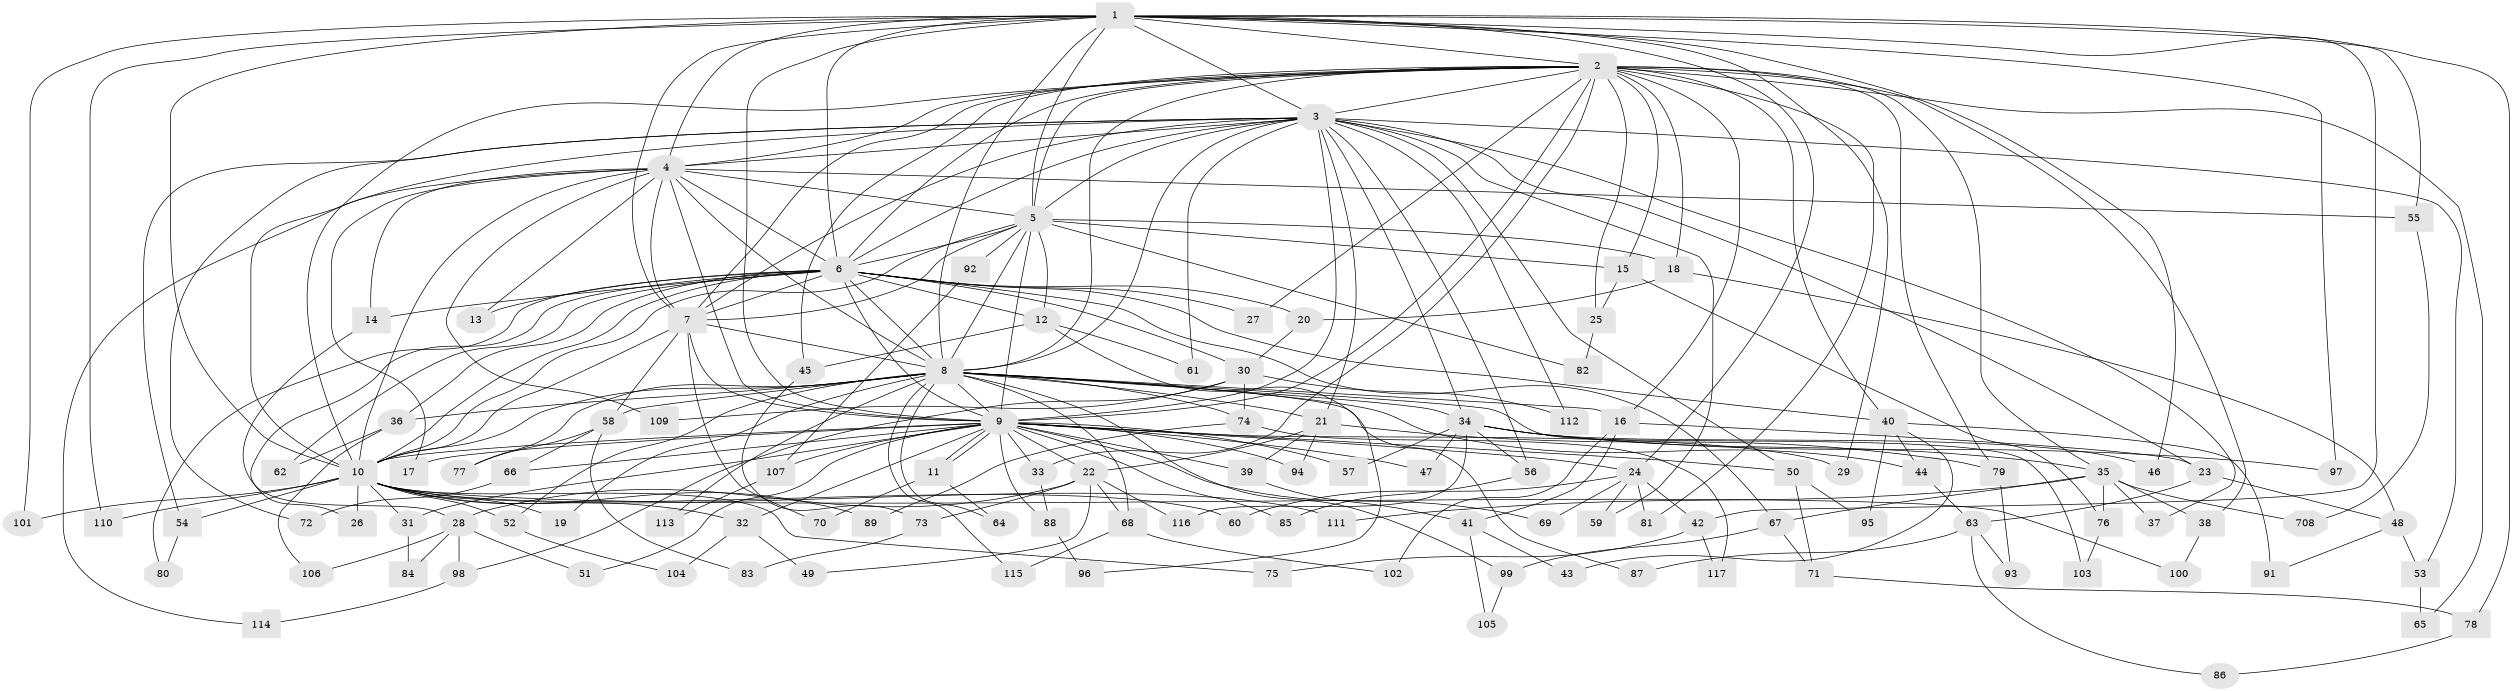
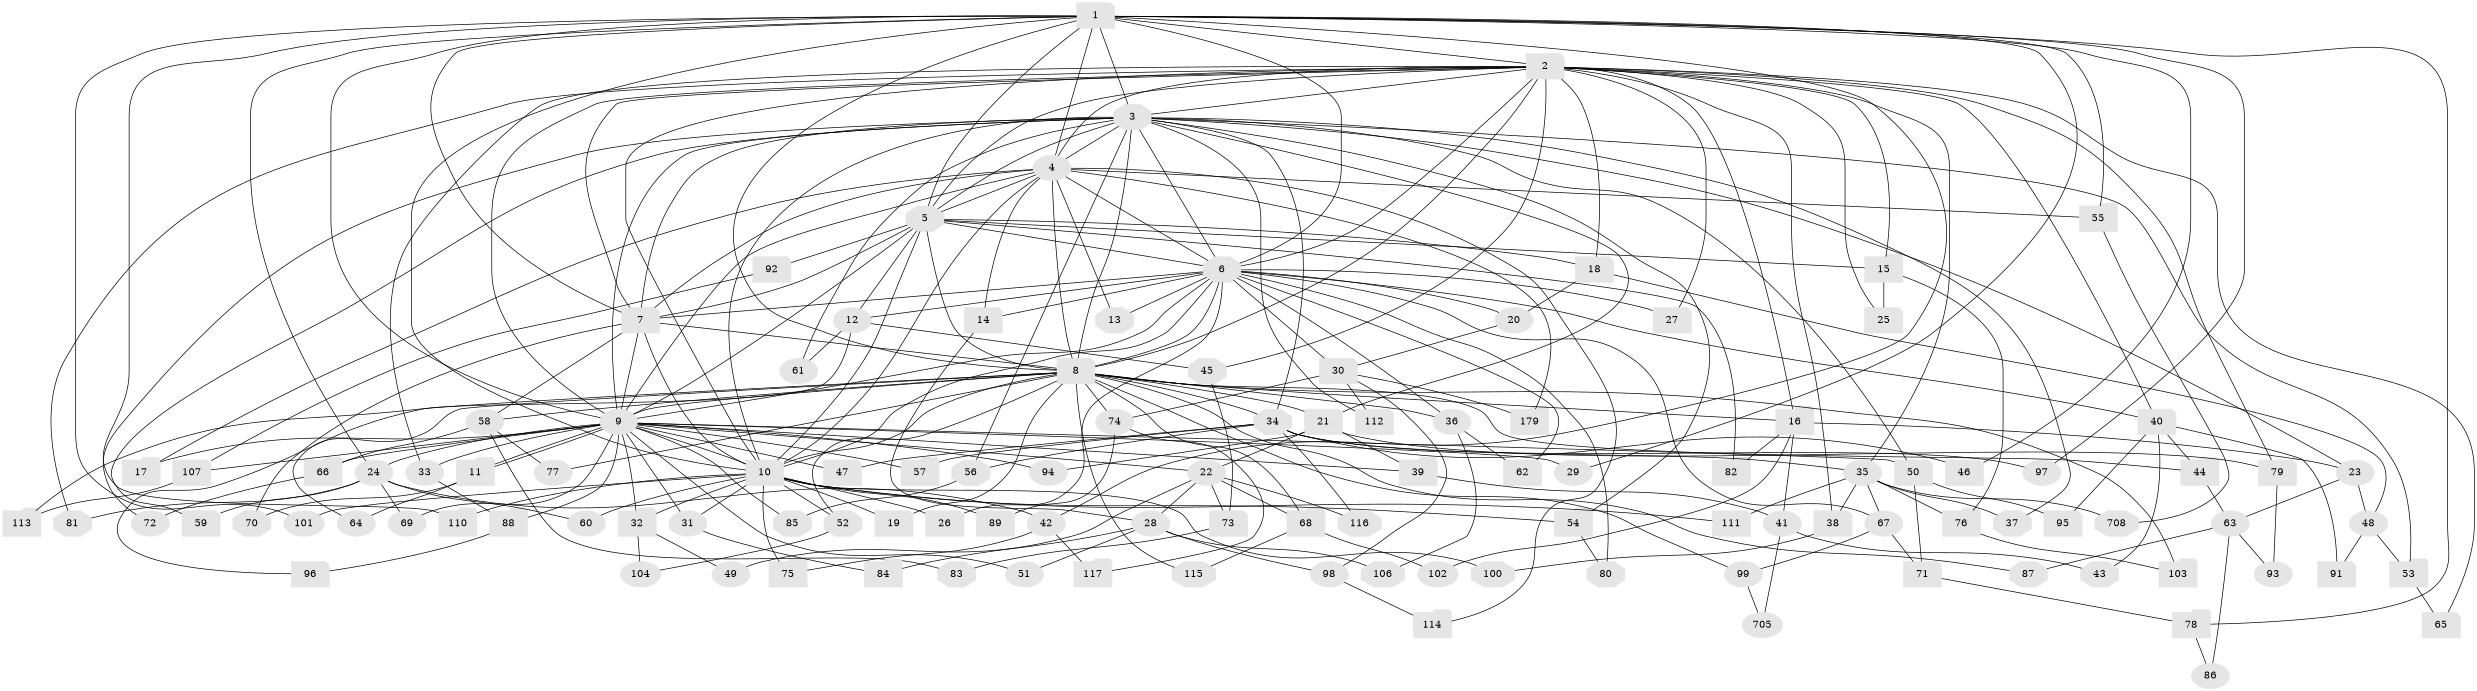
edge "25" -- "82": now "16" -- "82"
node "109": label "109" -> "179"
node "105": label "105" -> "705"
